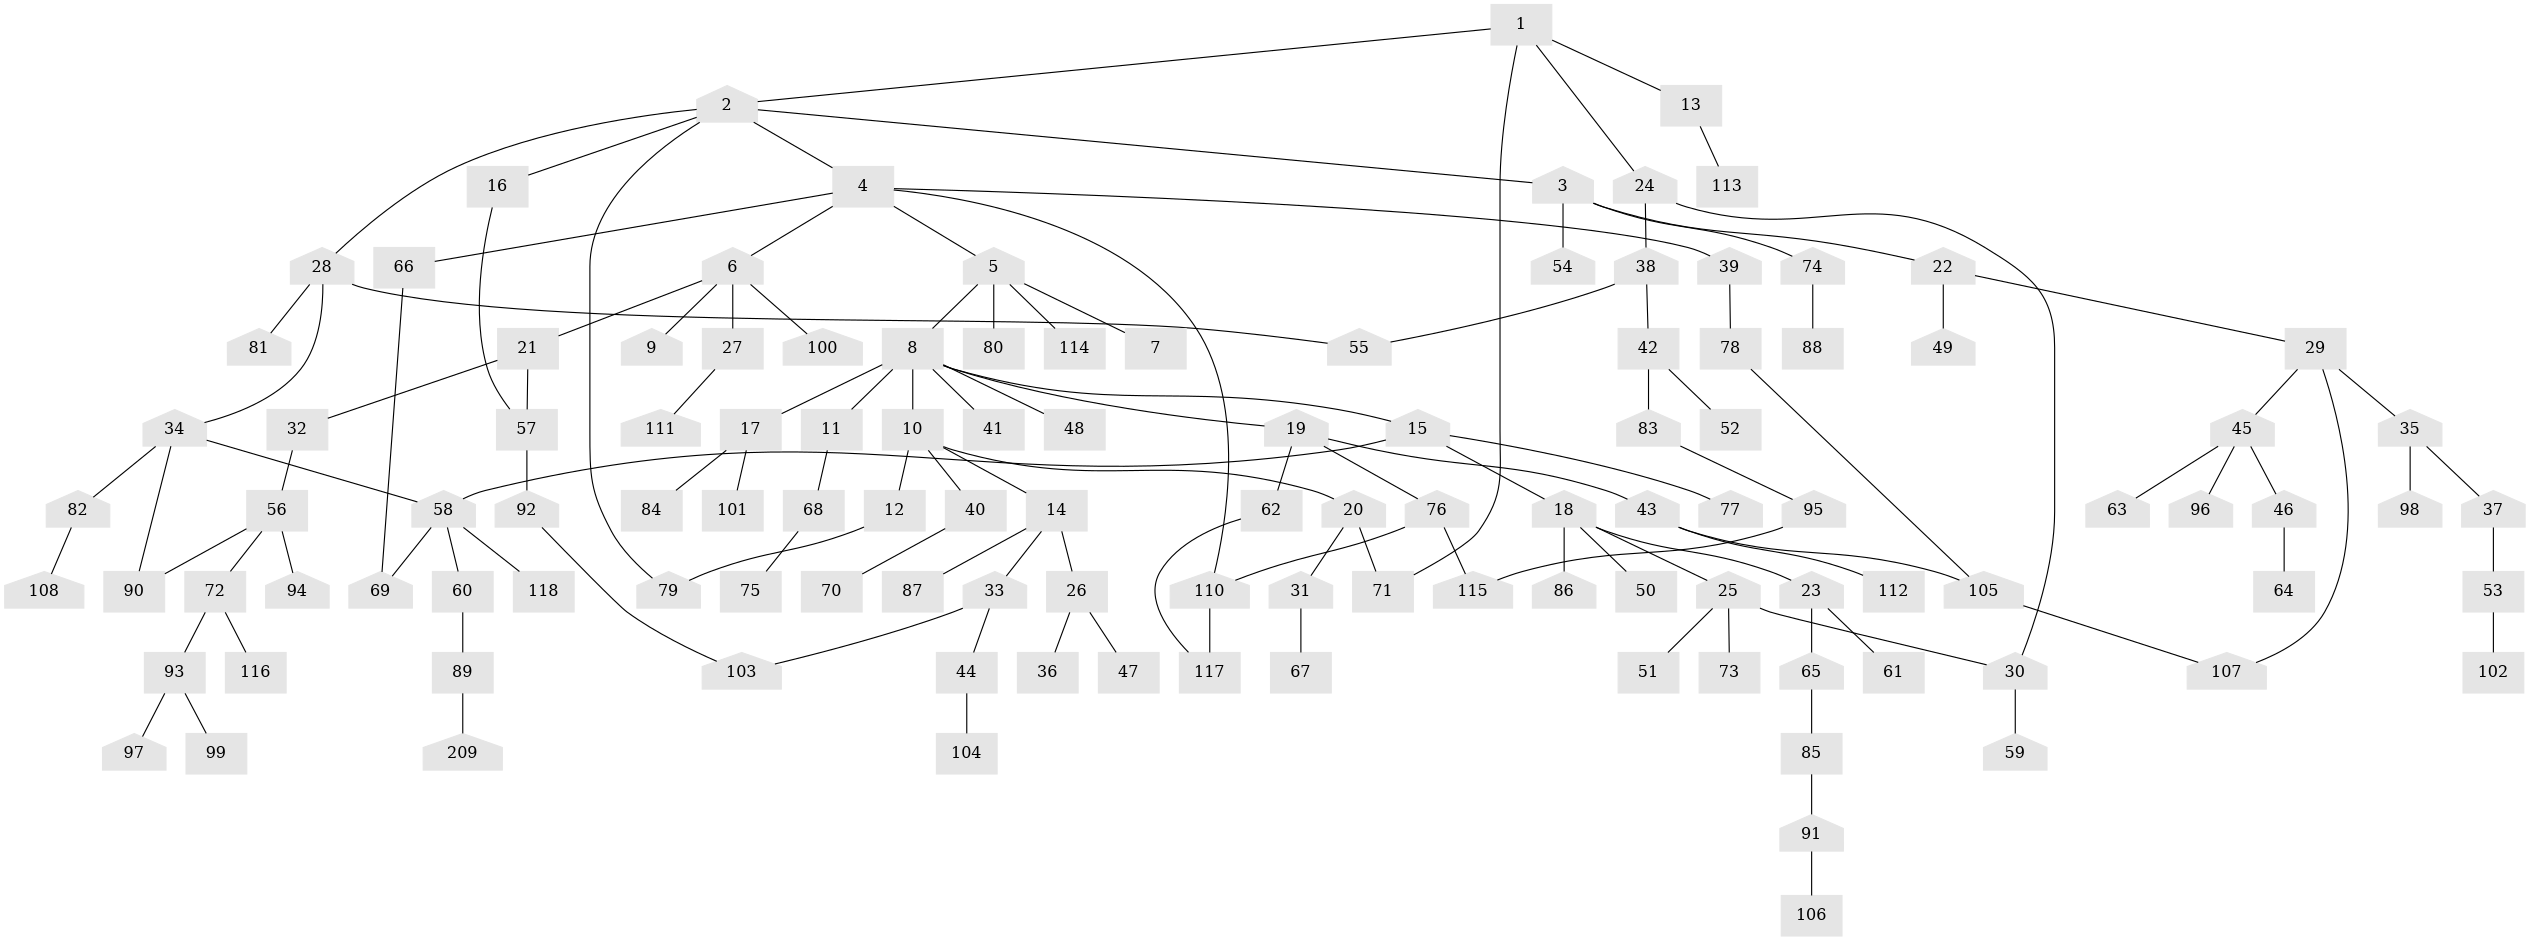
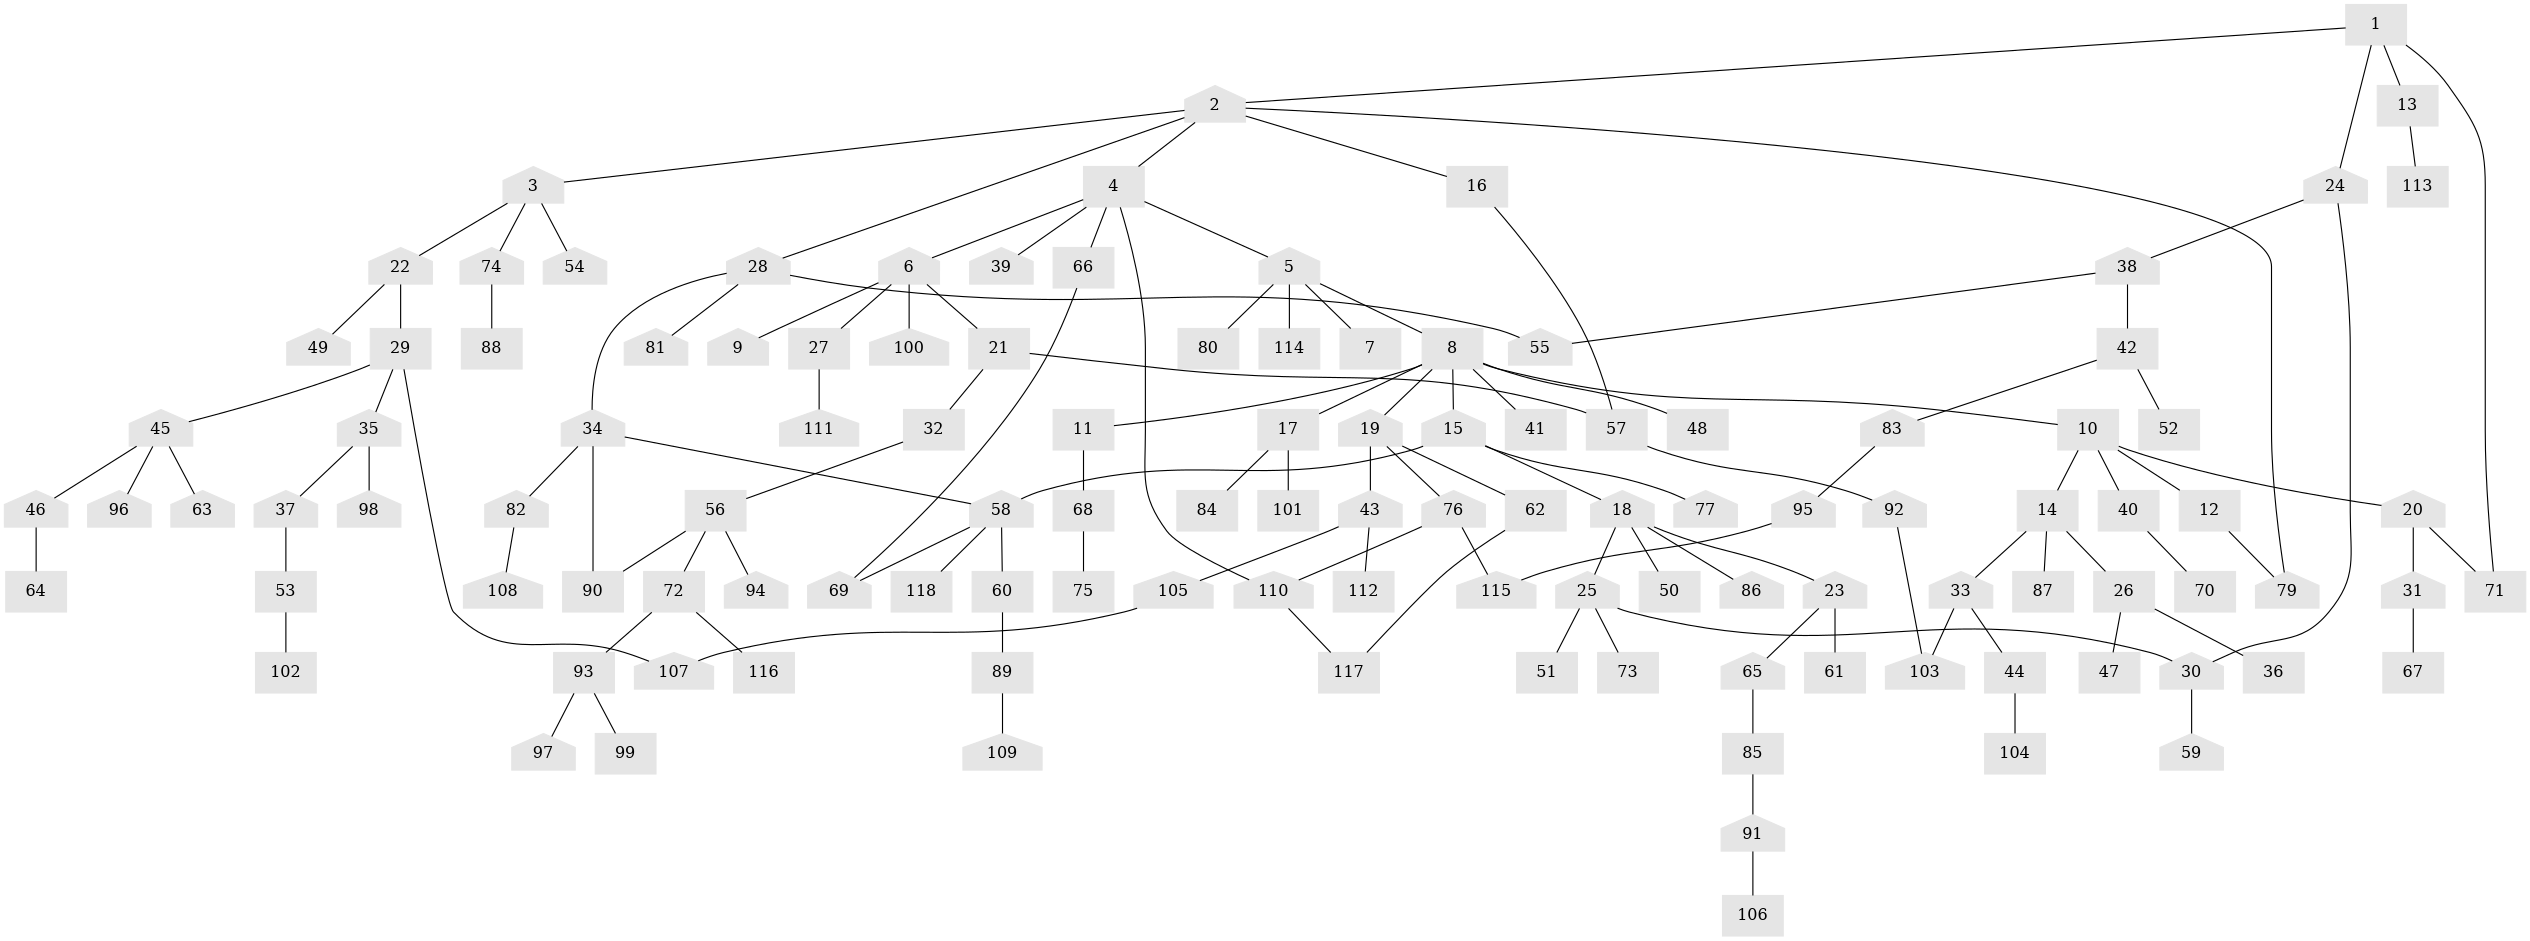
node "78": removed
node "209": label "209" -> "109"
